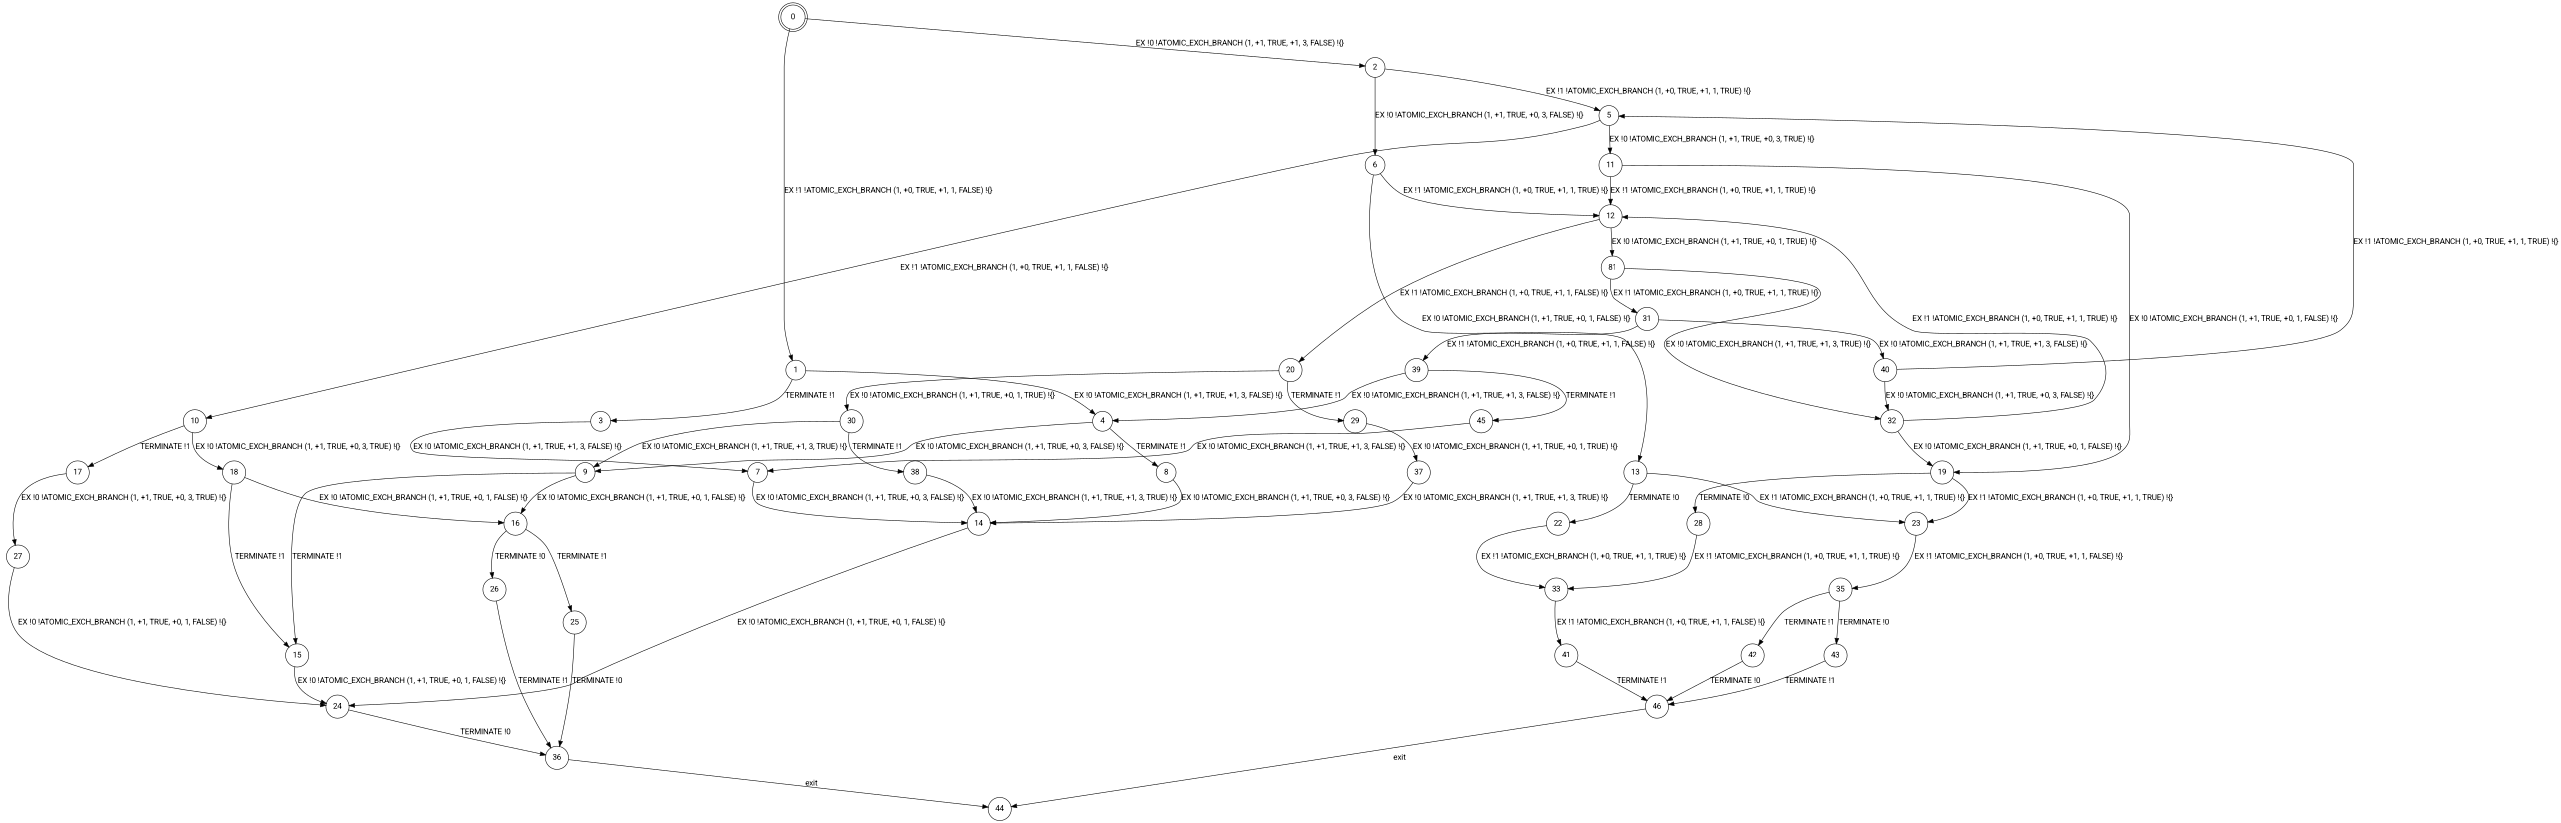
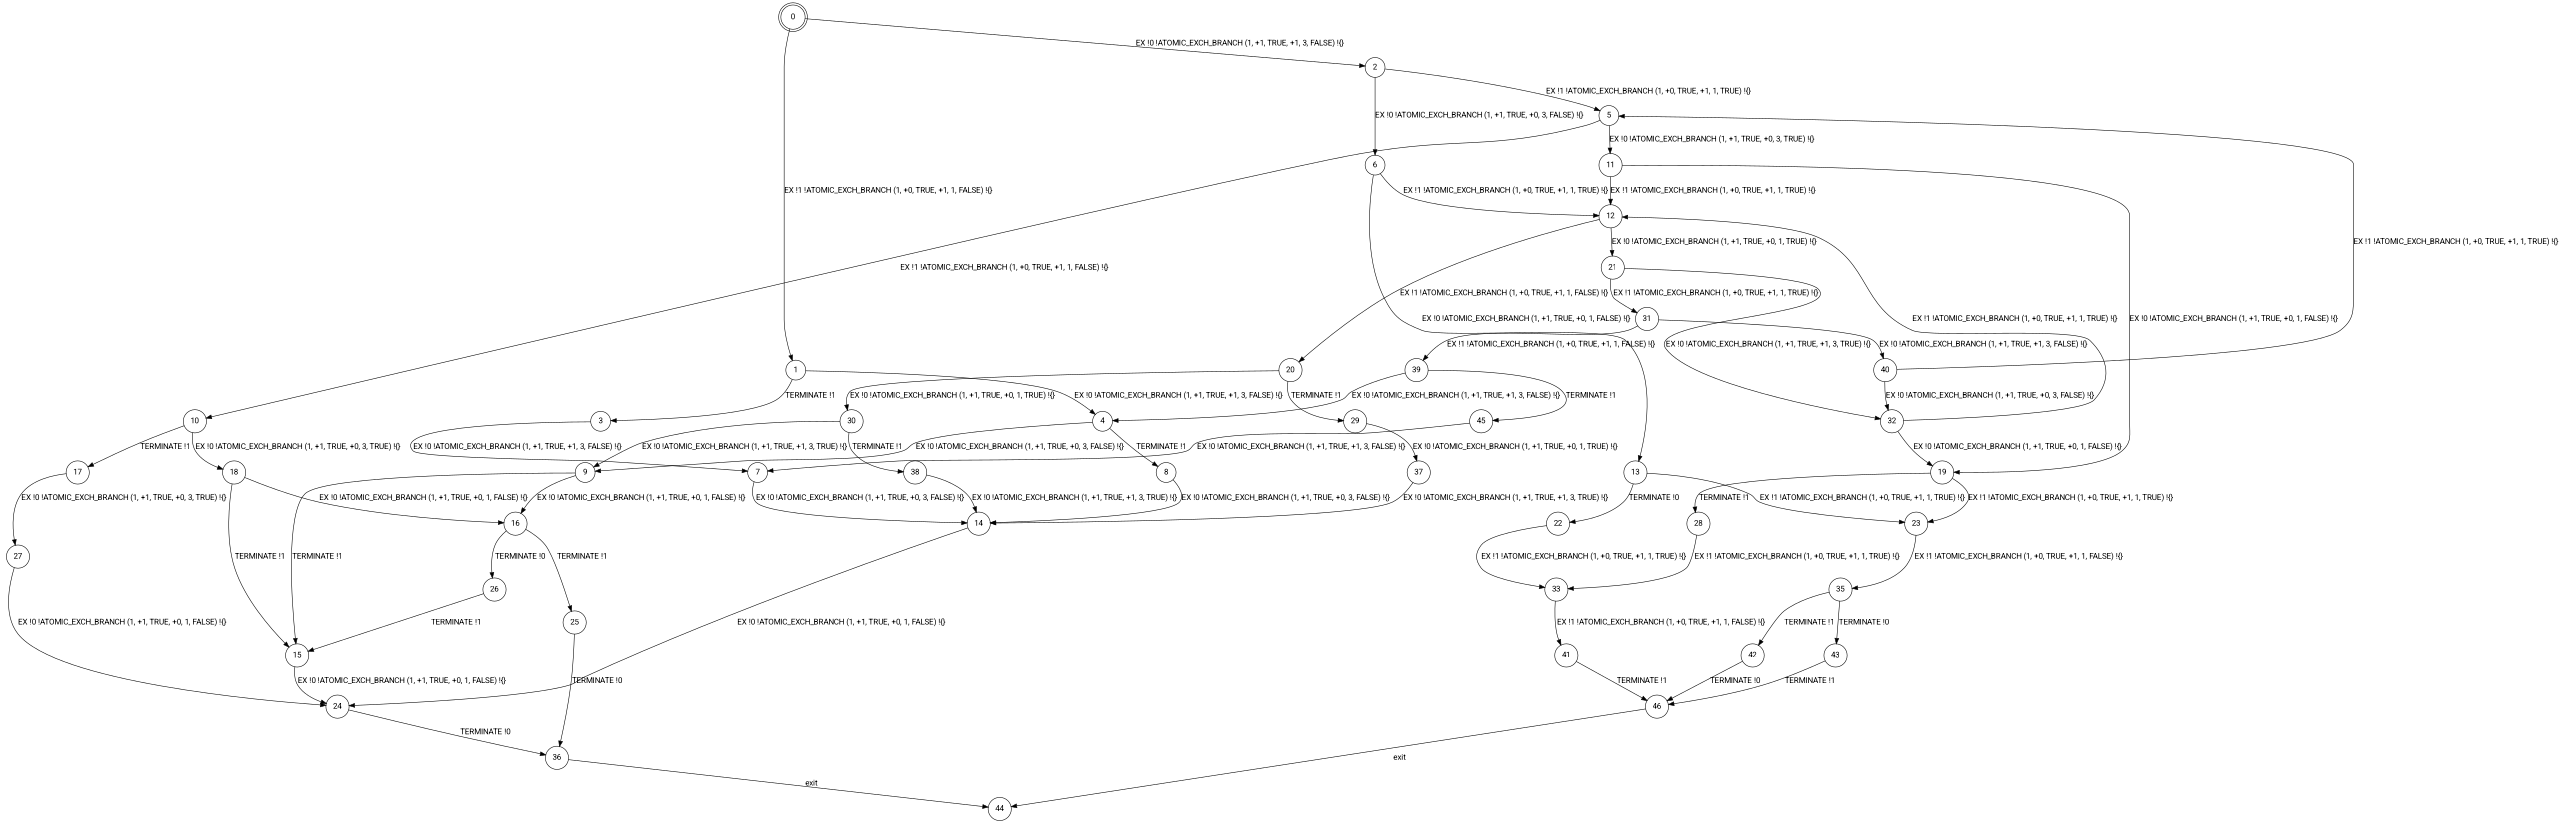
node "81": label "81" -> "21"
edge "19" -> "28": label "TERMINATE !0" -> "TERMINATE !1"
edge "26" -> "36": now "26" -> "15"
